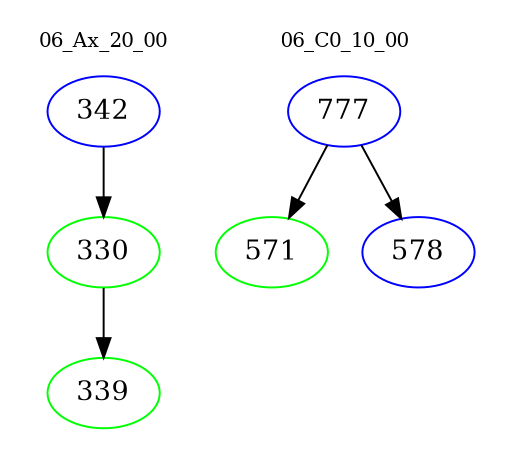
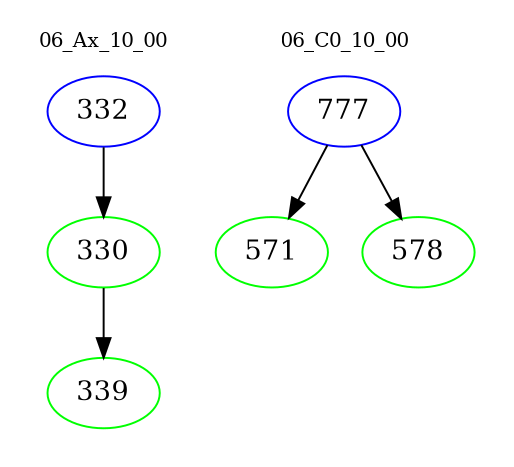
cluster "06_Ax_20_00": label "06_Ax_20_00" -> "06_Ax_10_00"
node "342": label "342" -> "332"
node "578": color blue -> green
